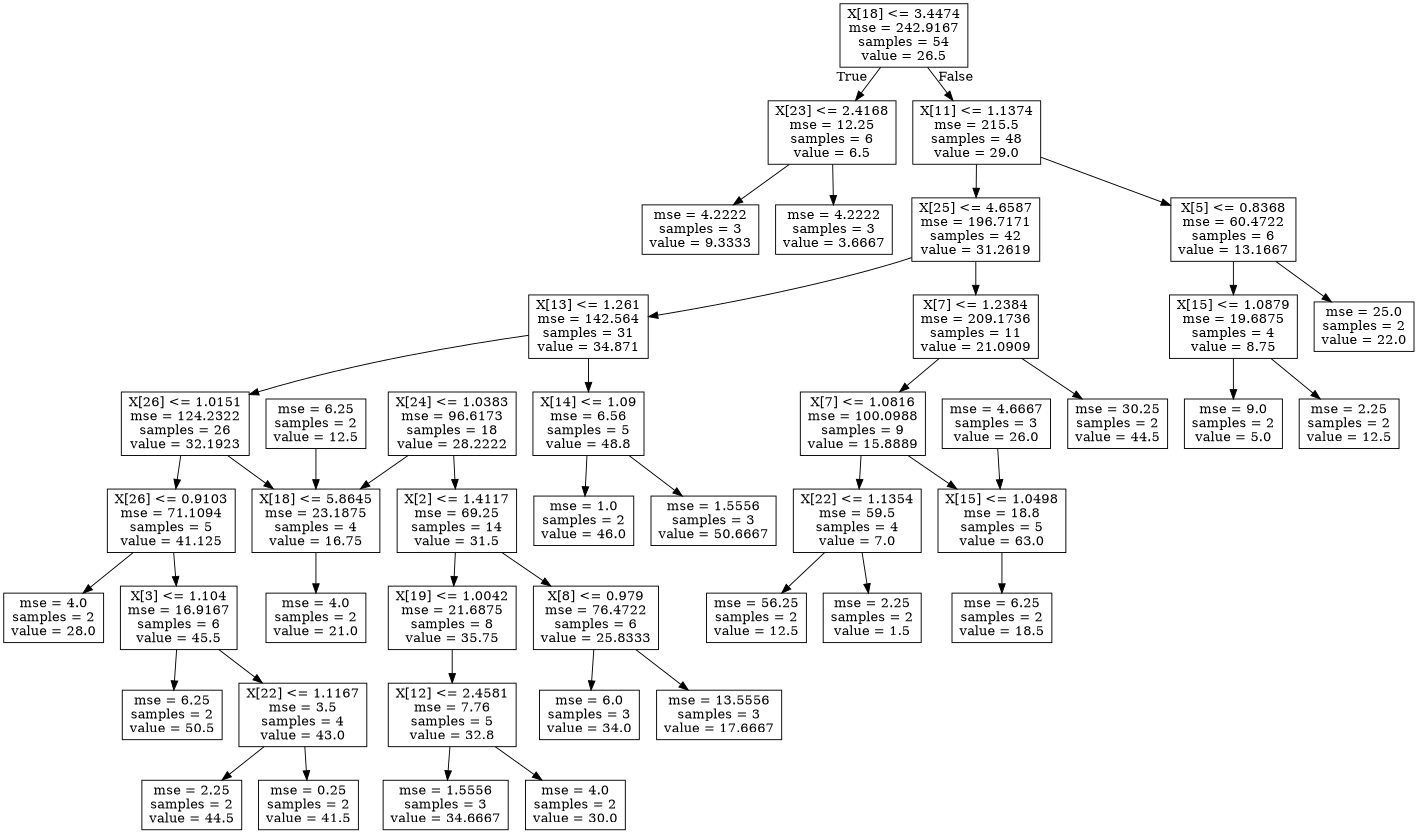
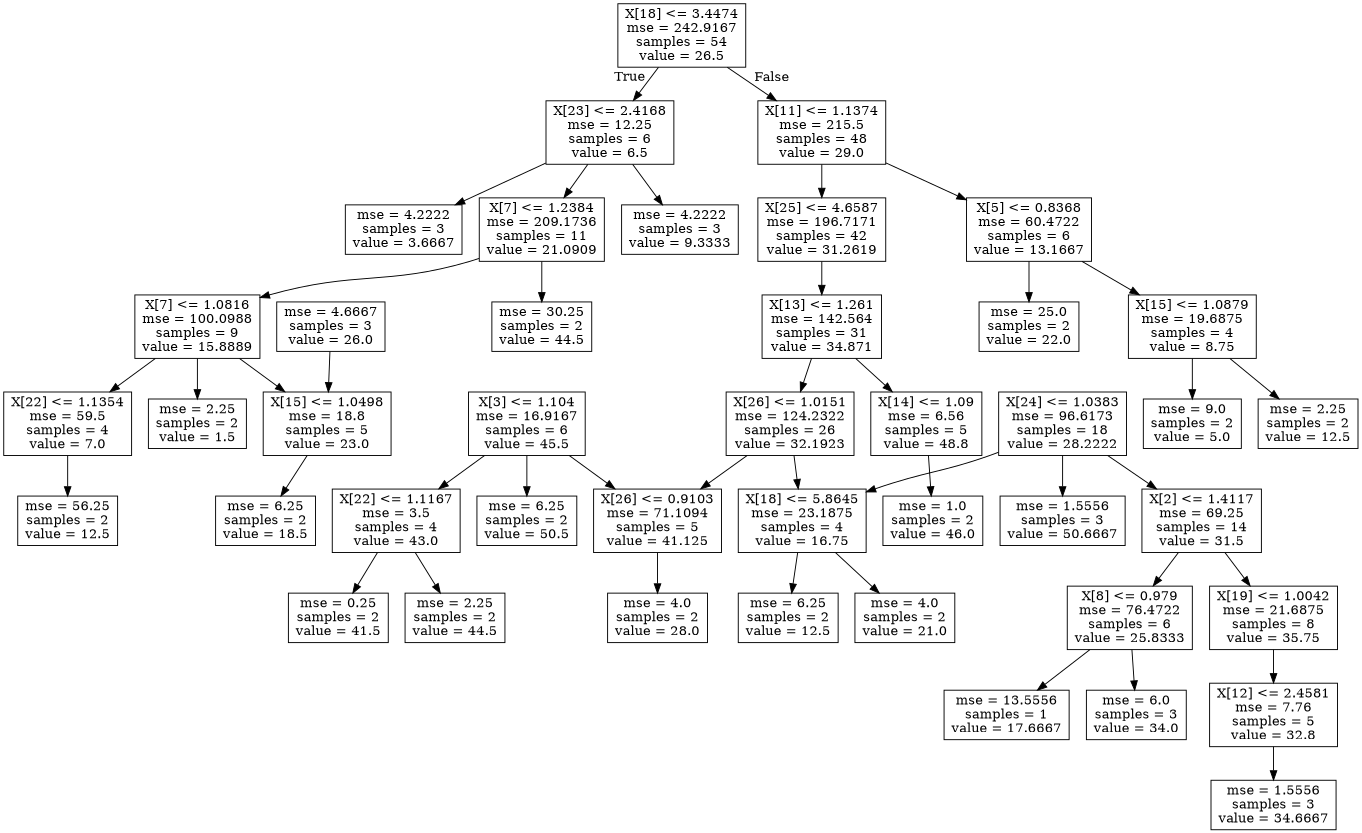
edge "X[25] <= 4.6587 mse = 196.7171 samples = 42 value = 31.2619" -> "X[7] <= 1.2384 mse = 209.1736 samples = 11 value = 21.0909": now "X[23] <= 2.4168 mse = 12.25 samples = 6 value = 6.5" -> "X[7] <= 1.2384 mse = 209.1736 samples = 11 value = 21.0909"
edge "mse = 6.25 samples = 2 value = 12.5" -> "X[18] <= 5.8645 mse = 23.1875 samples = 4 value = 16.75": reversed
edge "X[14] <= 1.09 mse = 6.56 samples = 5 value = 48.8" -> "mse = 1.5556 samples = 3 value = 50.6667": now "X[24] <= 1.0383 mse = 96.6173 samples = 18 value = 28.2222" -> "mse = 1.5556 samples = 3 value = 50.6667"
node "X[15] <= 1.0498 mse = 18.8 samples = 5 value = 63.0": label "X[15] <= 1.0498 mse = 18.8 samples = 5 value = 63.0" -> "X[15] <= 1.0498 mse = 18.8 samples = 5 value = 23.0"
edge "X[26] <= 0.9103 mse = 71.1094 samples = 5 value = 41.125" -> "X[3] <= 1.104 mse = 16.9167 samples = 6 value = 45.5": reversed
edge "X[22] <= 1.1354 mse = 59.5 samples = 4 value = 7.0" -> "mse = 2.25 samples = 2 value = 1.5": now "X[7] <= 1.0816 mse = 100.0988 samples = 9 value = 15.8889" -> "mse = 2.25 samples = 2 value = 1.5"
node "mse = 13.5556 samples = 3 value = 17.6667": label "mse = 13.5556 samples = 3 value = 17.6667" -> "mse = 13.5556 samples = 1 value = 17.6667"
node "mse = 4.0 samples = 2 value = 30.0": removed
